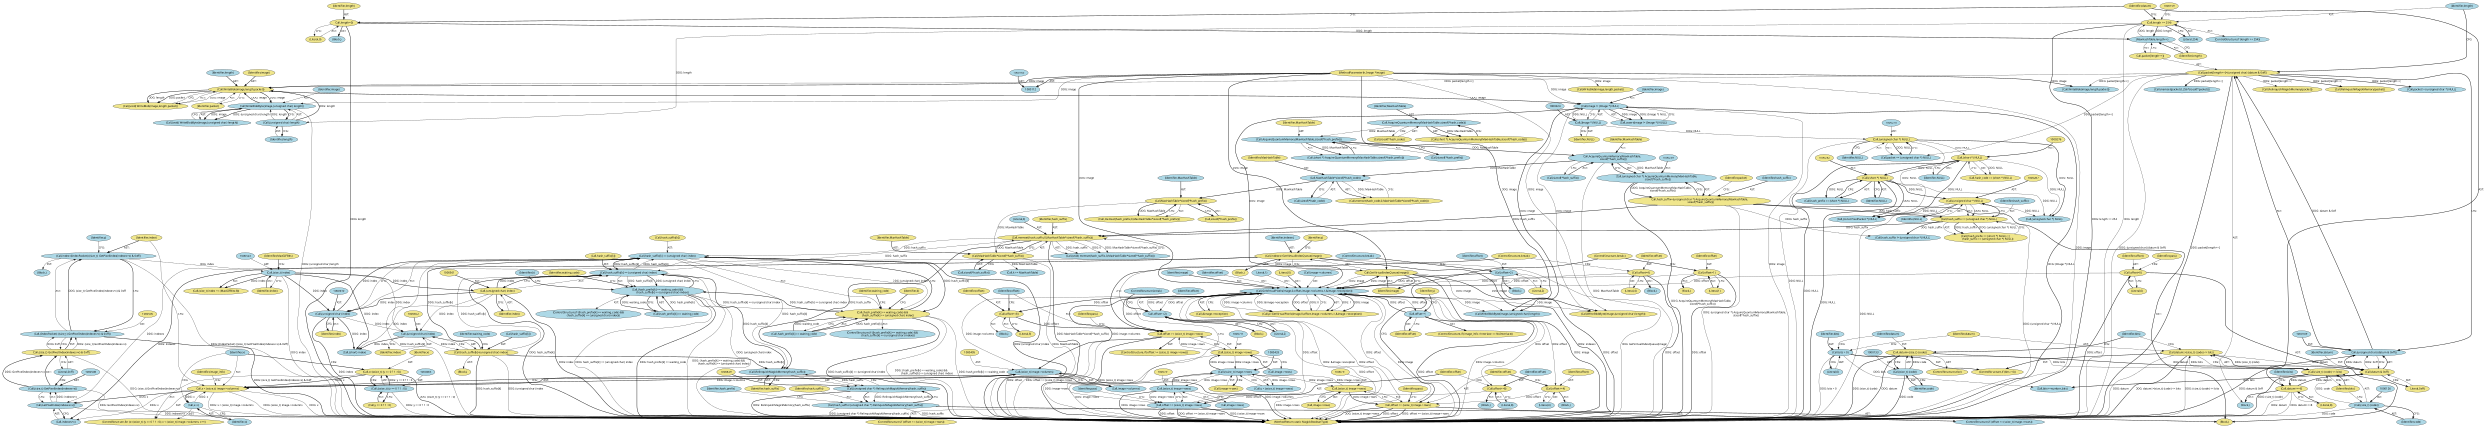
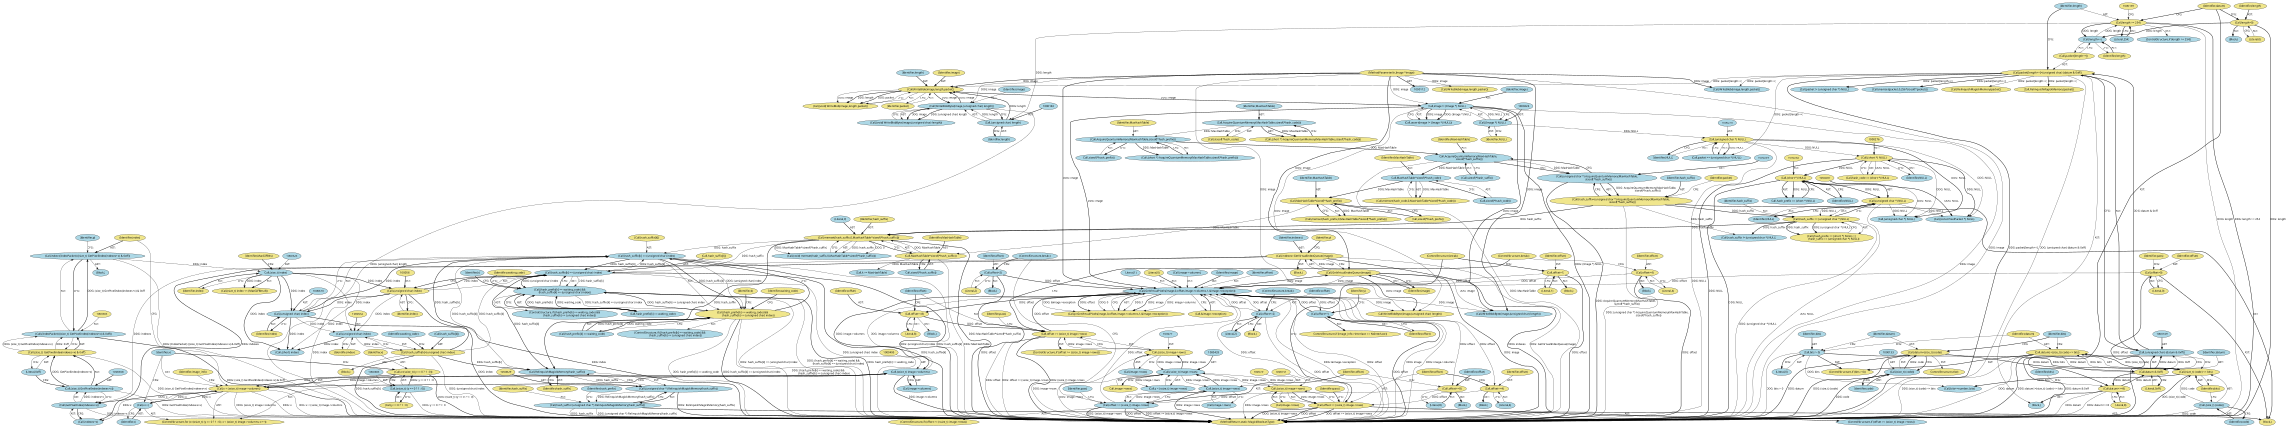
node "(MaxHashTable,length++)": label "(MaxHashTable,length++)" -> "(Call,length++)"
edge "1000163" -> "1000112": now "1000163" -> "(Call,(unsigned char) length)"
edge "(Call,bits > 0)" -> "(Call,(size_t) (code) << bits)": style solid -> bold
node "1000126": removed
